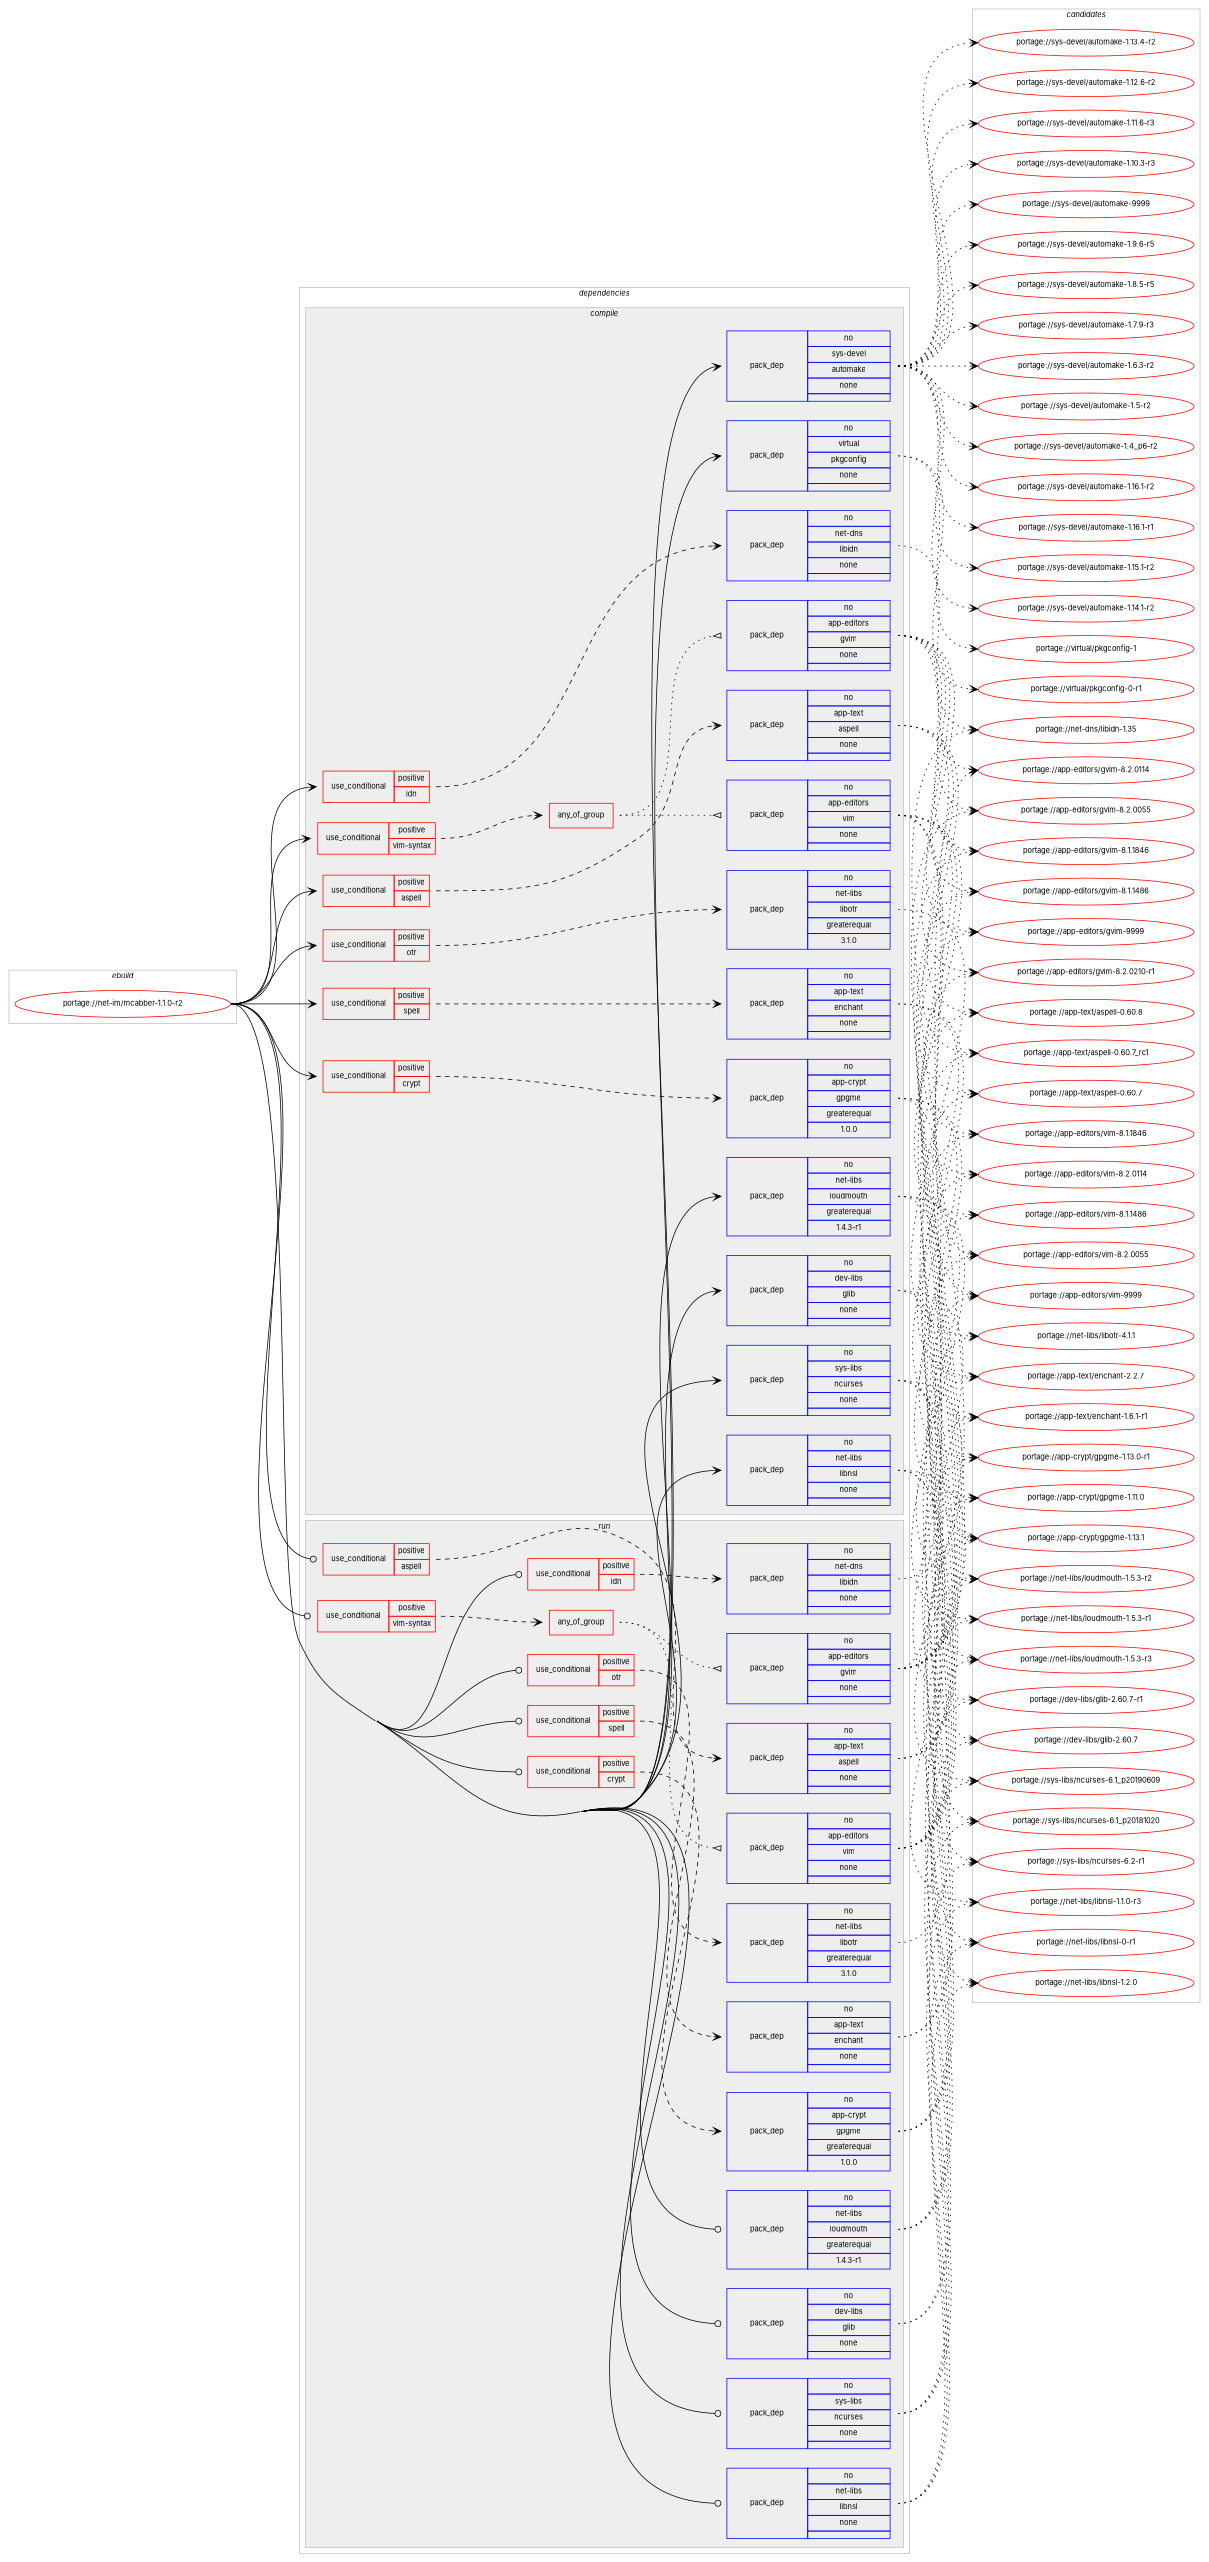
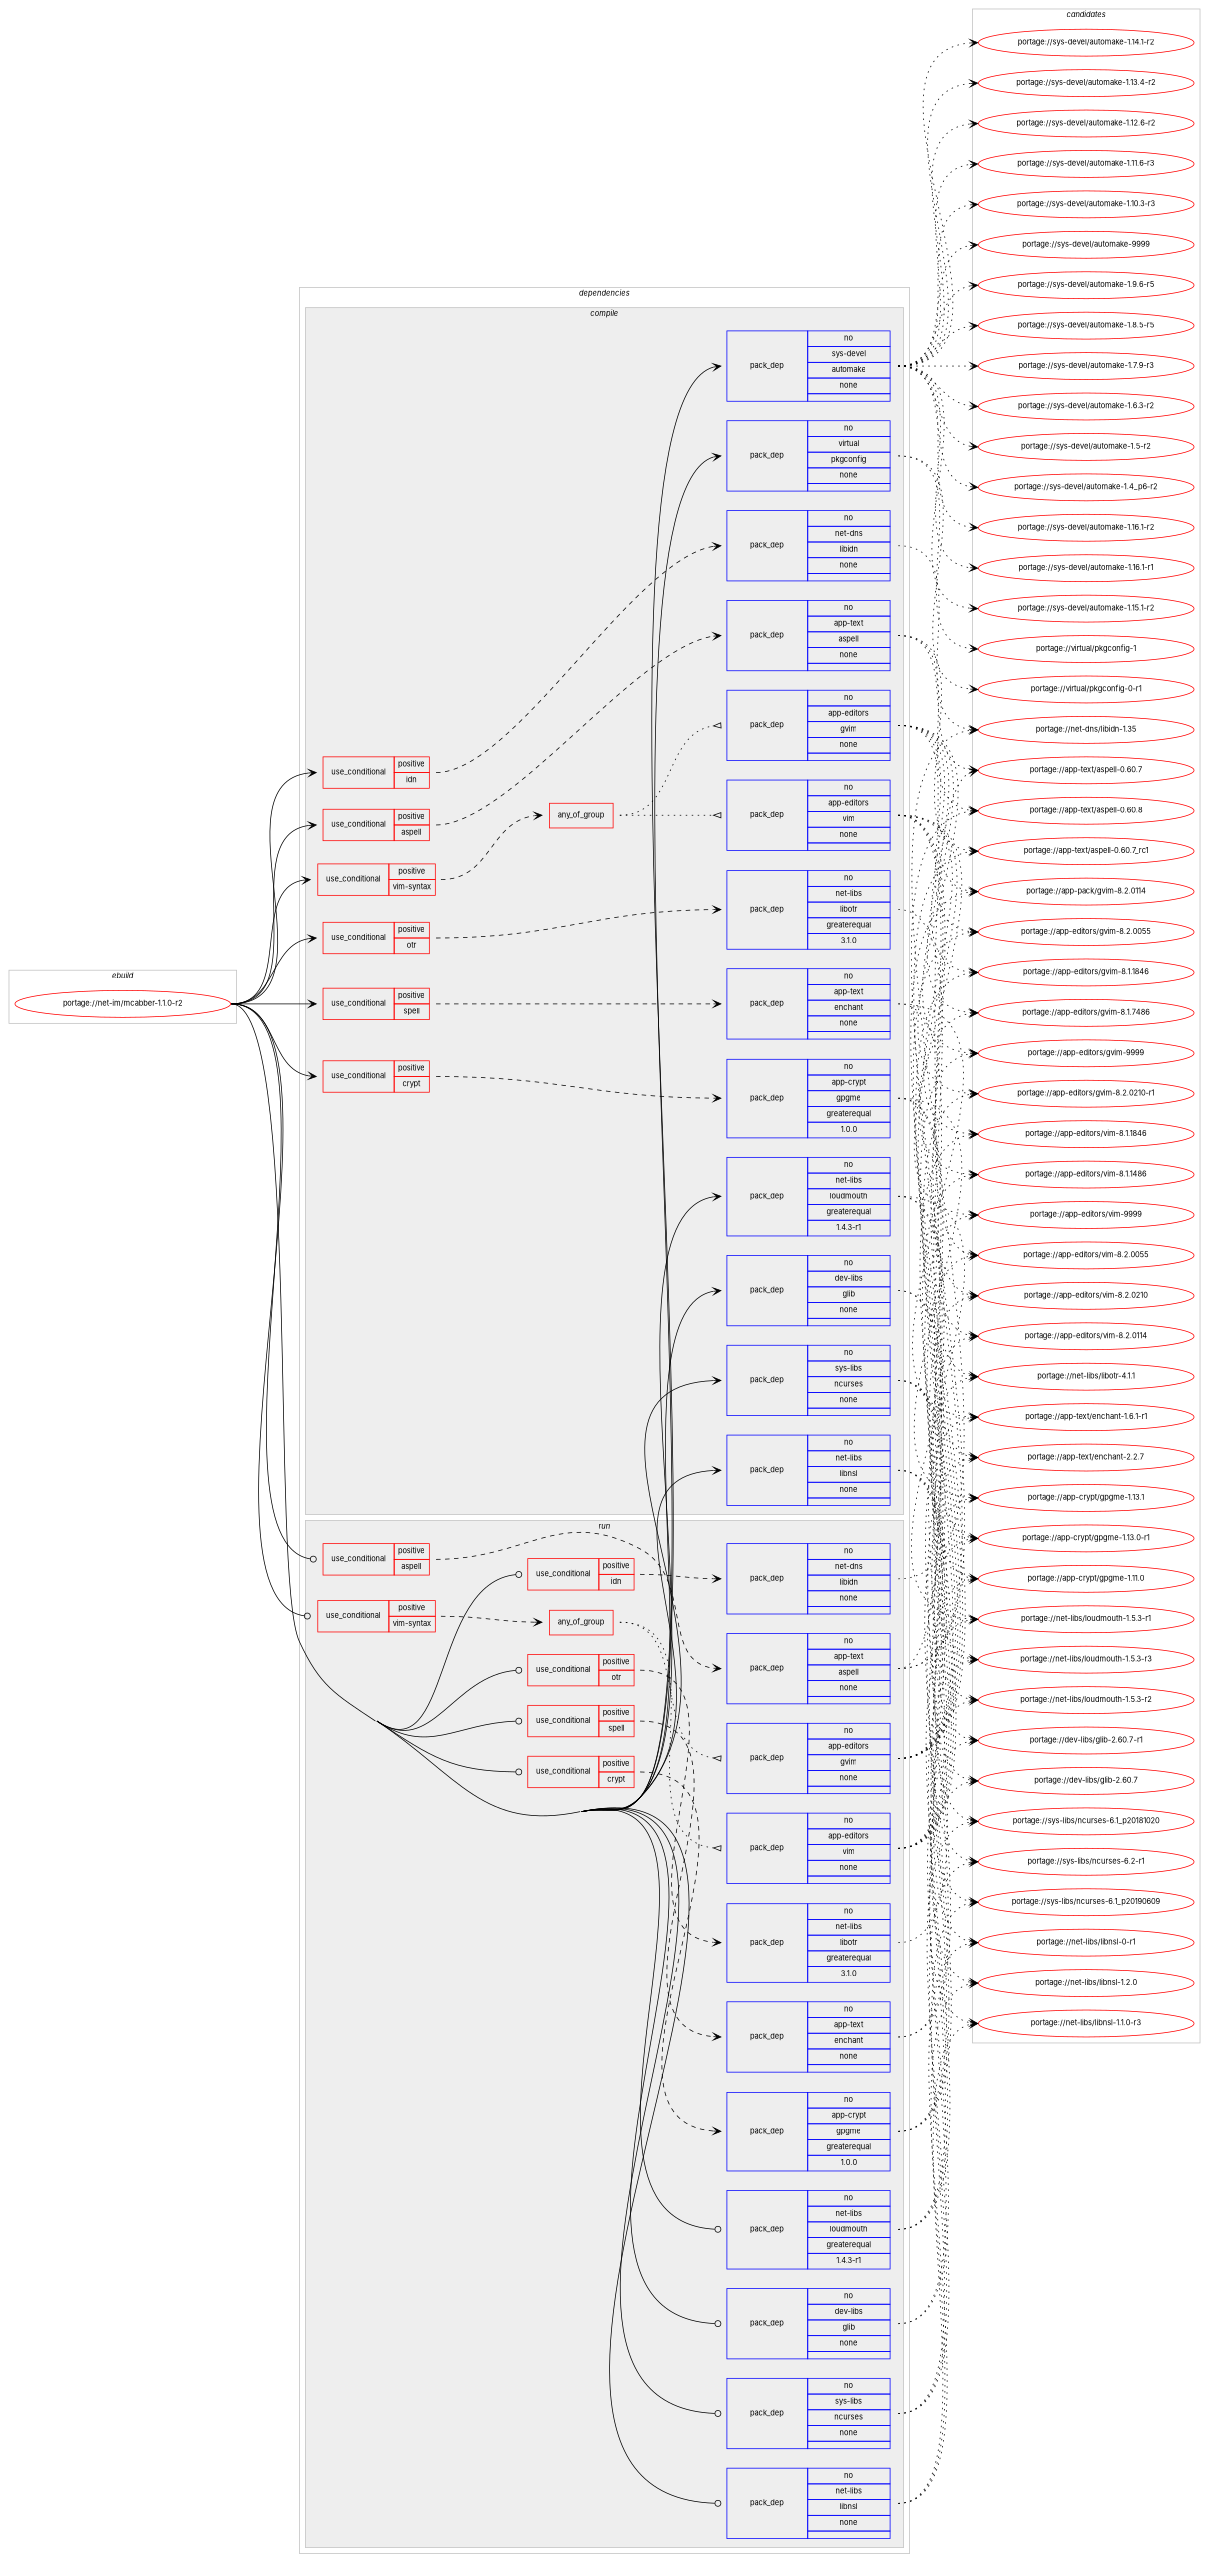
node "portage://app-editors/gvim-8.2.0114": label "portage://app-editors/gvim-8.2.0114" -> "portage://app-pack/gvim-8.2.0114"
node "portage://app-editors/gvim-8.1.1486": label "portage://app-editors/gvim-8.1.1486" -> "portage://app-editors/gvim-8.1.7486"
node "portage://app-editors/vim-8.2.0210": added
